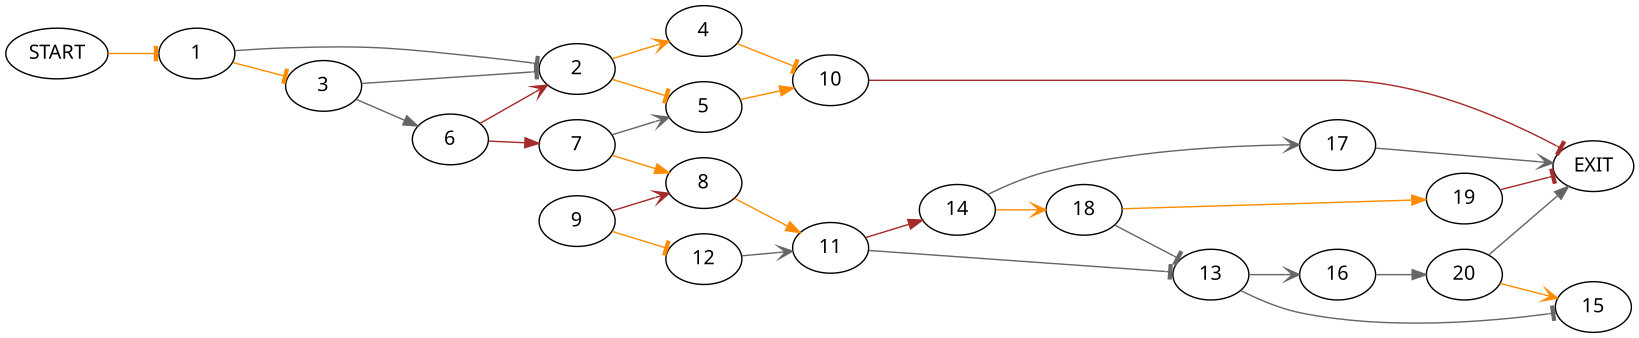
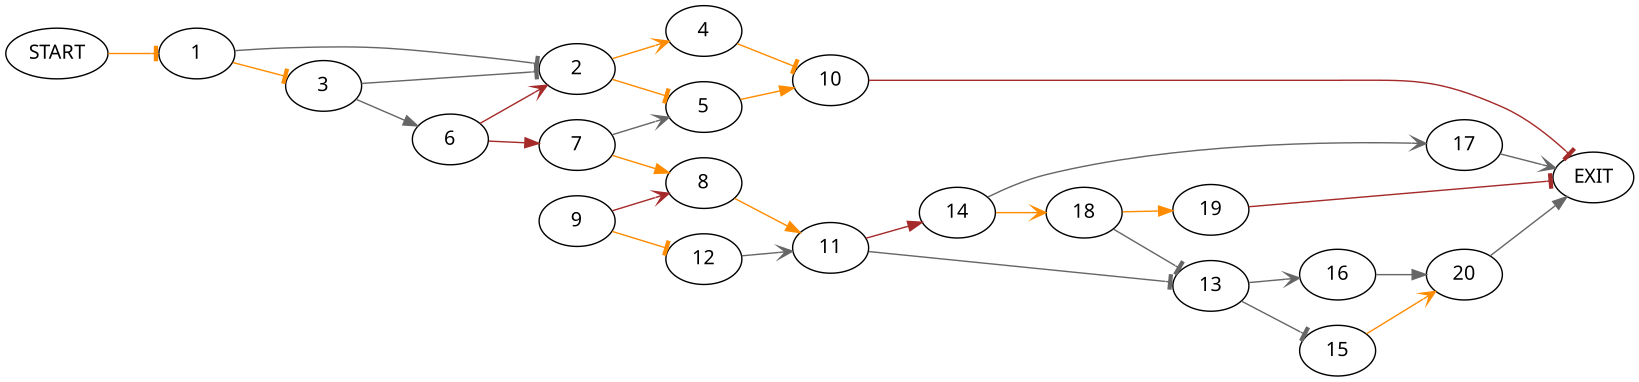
edge "20" -> "15": reversed
